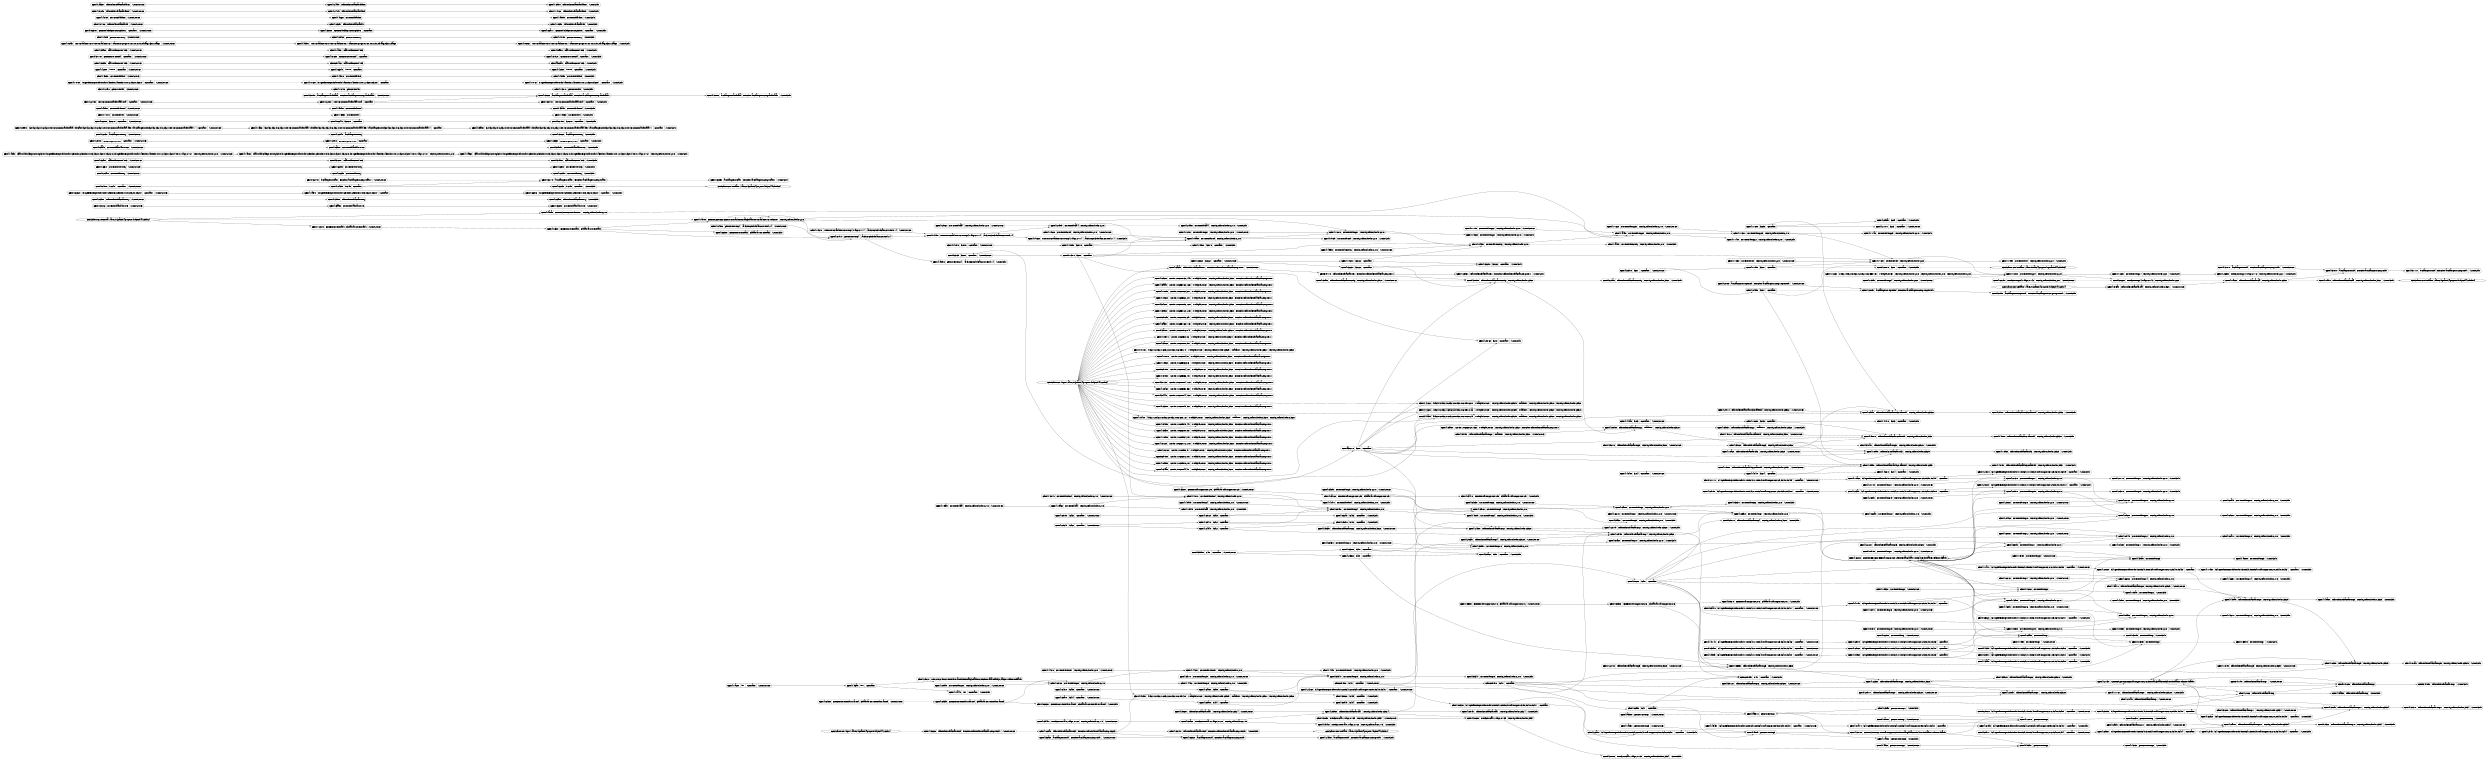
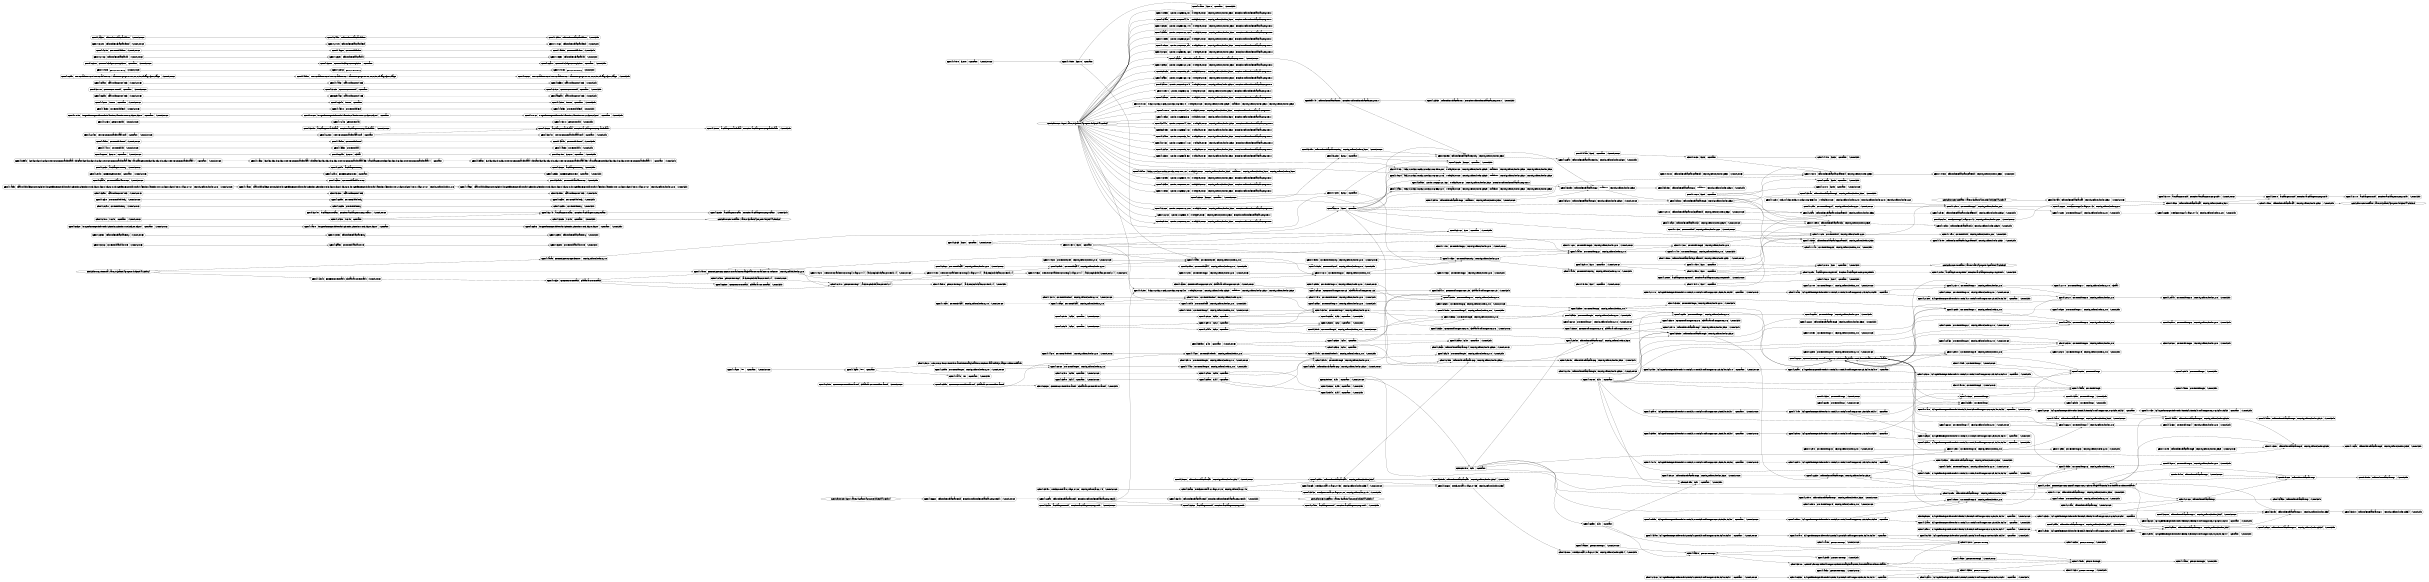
node "CE0x4166d40": text "*Constant*" -> "*Global*"
node "CE0x4121770": text "*SummSink*" -> "*Global*"
edge "CE0x413e990" -> "CE0x416dfc0": reversed
edge "CE0x4123a70" -> "CE0x41450f0": now "CE0x41465b0" -> "CE0x41450f0"
